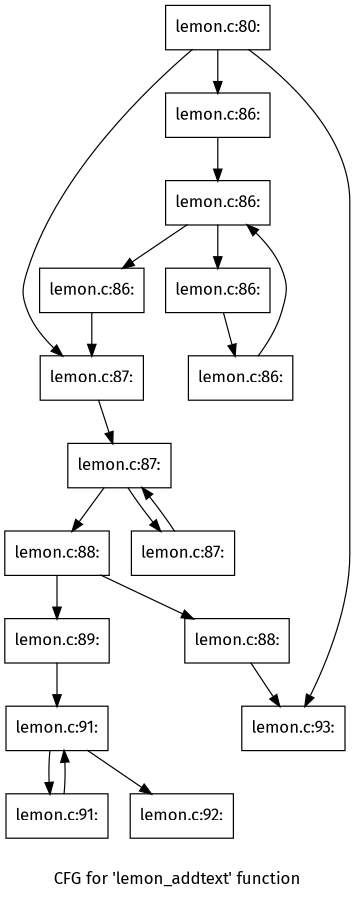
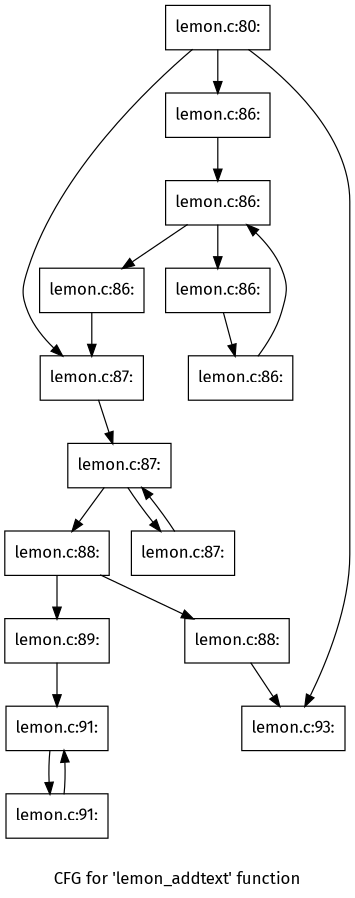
node "lemon.c:92:": removed
